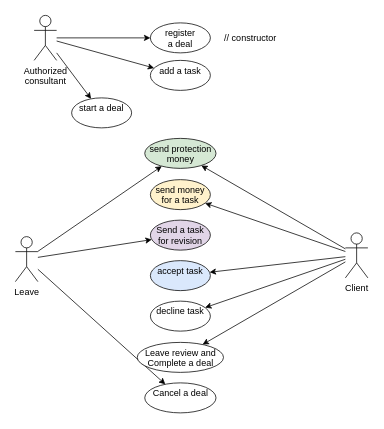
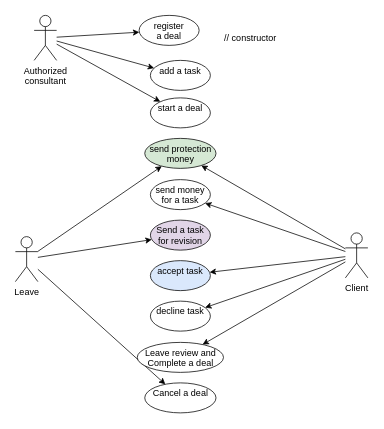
node "register a deal": moved (180, 38) -> (169, 30)
node "start a deal": moved (102, 113) -> (180, 113)
node "send money for a task": fillcolor #fff2cc -> #ffffff
